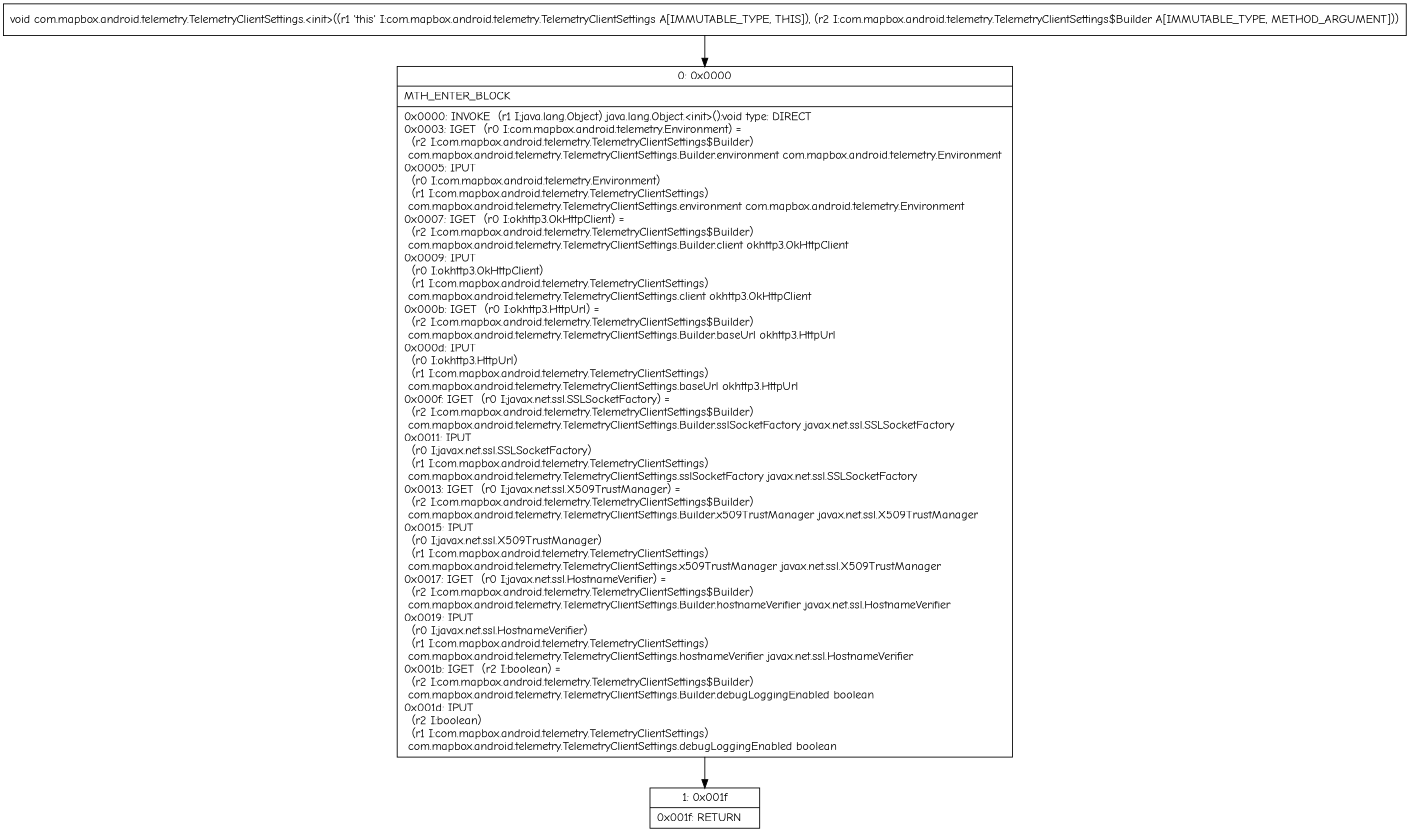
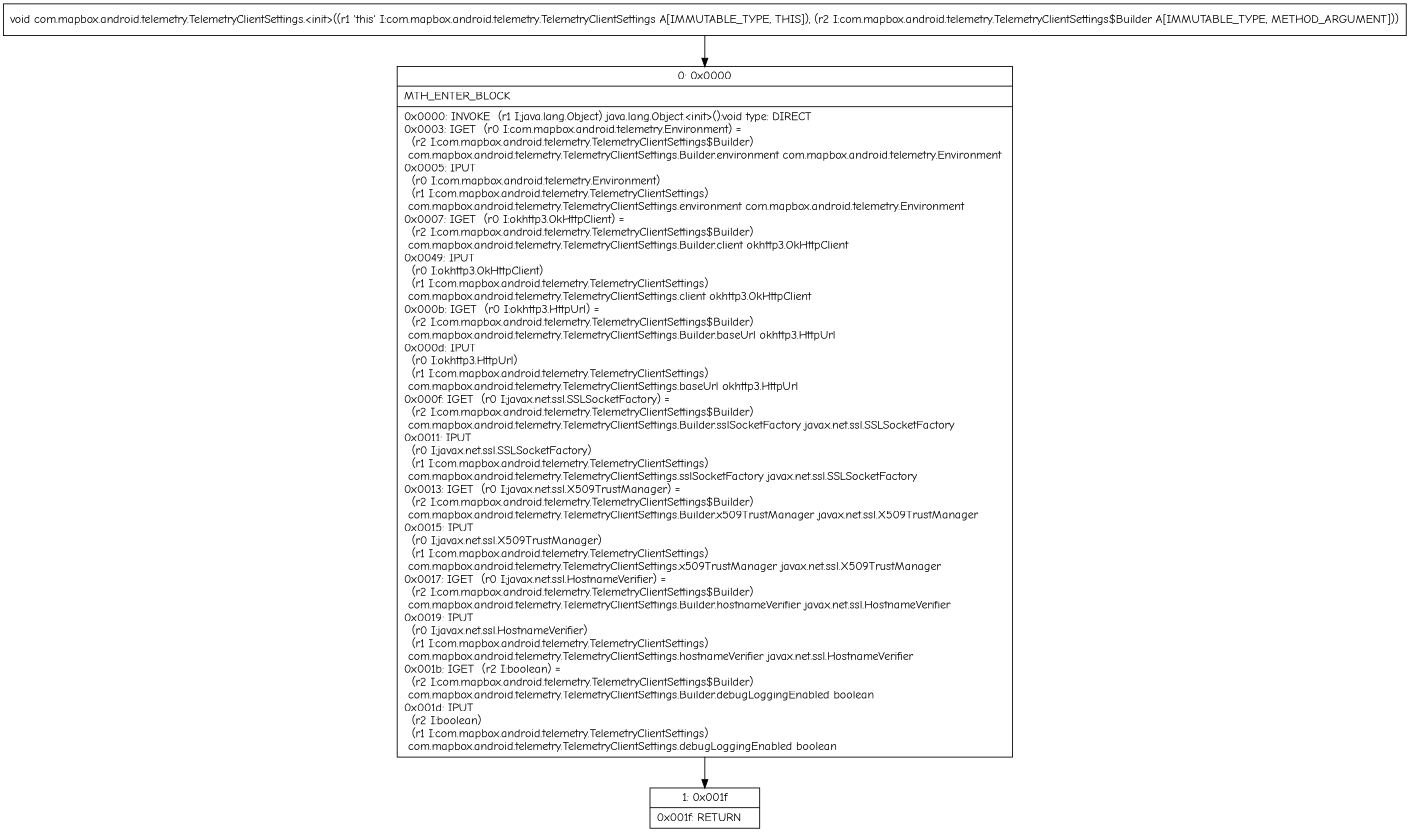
node "0: 0x0000": text "0x0009: IPUT" -> "0x0049: IPUT"
